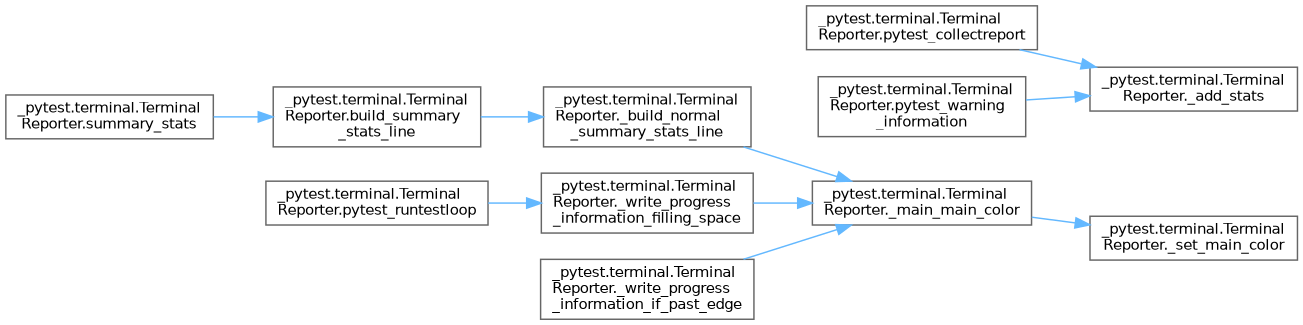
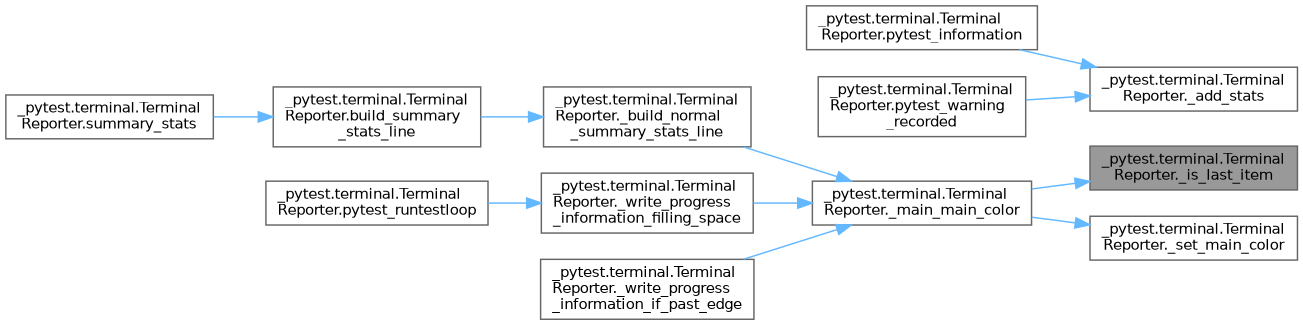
node "_pytest.terminal.Terminal Reporter.pytest_collectreport": label "_pytest.terminal.Terminal Reporter.pytest_collectreport" -> "_pytest.terminal.Terminal Reporter.pytest_information"
node "_pytest.terminal.Terminal Reporter.pytest_warning _information": label "_pytest.terminal.Terminal Reporter.pytest_warning _information" -> "_pytest.terminal.Terminal Reporter.pytest_warning _recorded"
node "_pytest.terminal.Terminal Reporter._is_last_item": added
